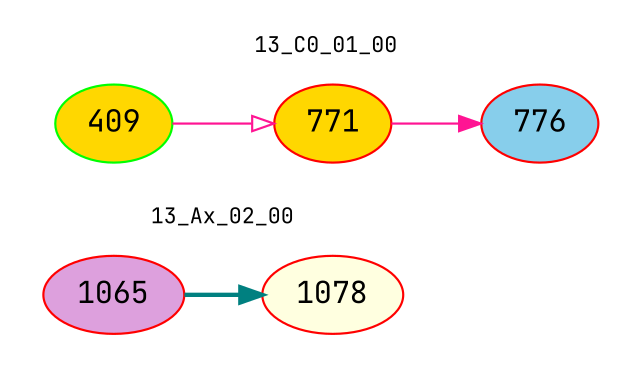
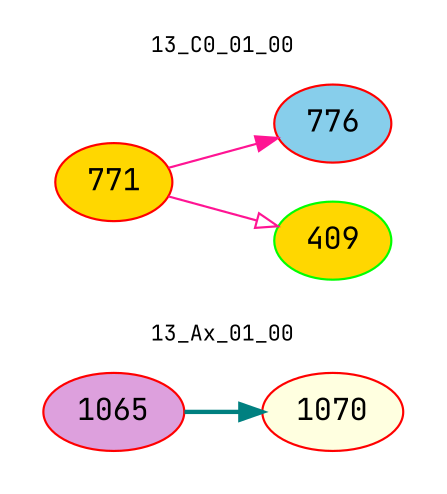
edge "409" -> "771": reversed
cluster "13_Ax_02_00": label "13_Ax_02_00" -> "13_Ax_01_00"
node "1078": label "1078" -> "1070"
